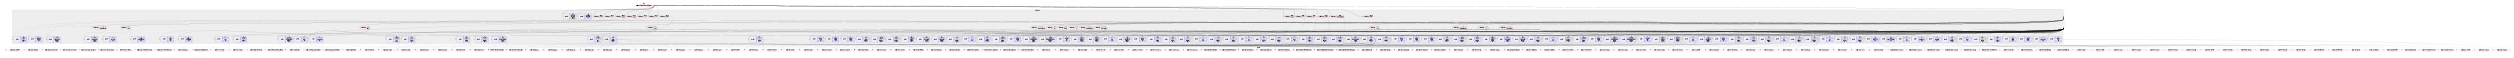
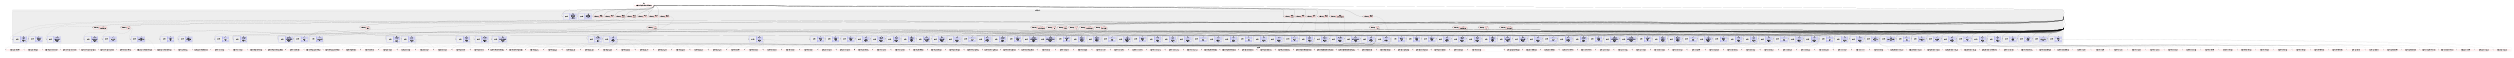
node "portage://net-libs/libsoup-2.66.4": removed
